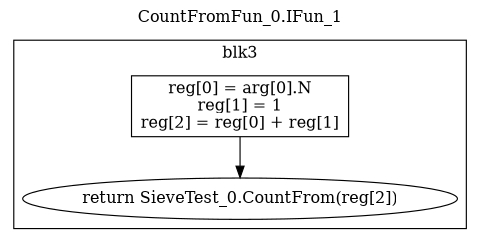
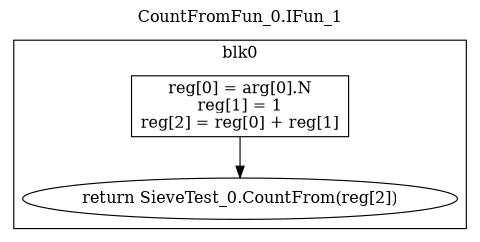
cluster "blk3": label "blk3" -> "blk0"
